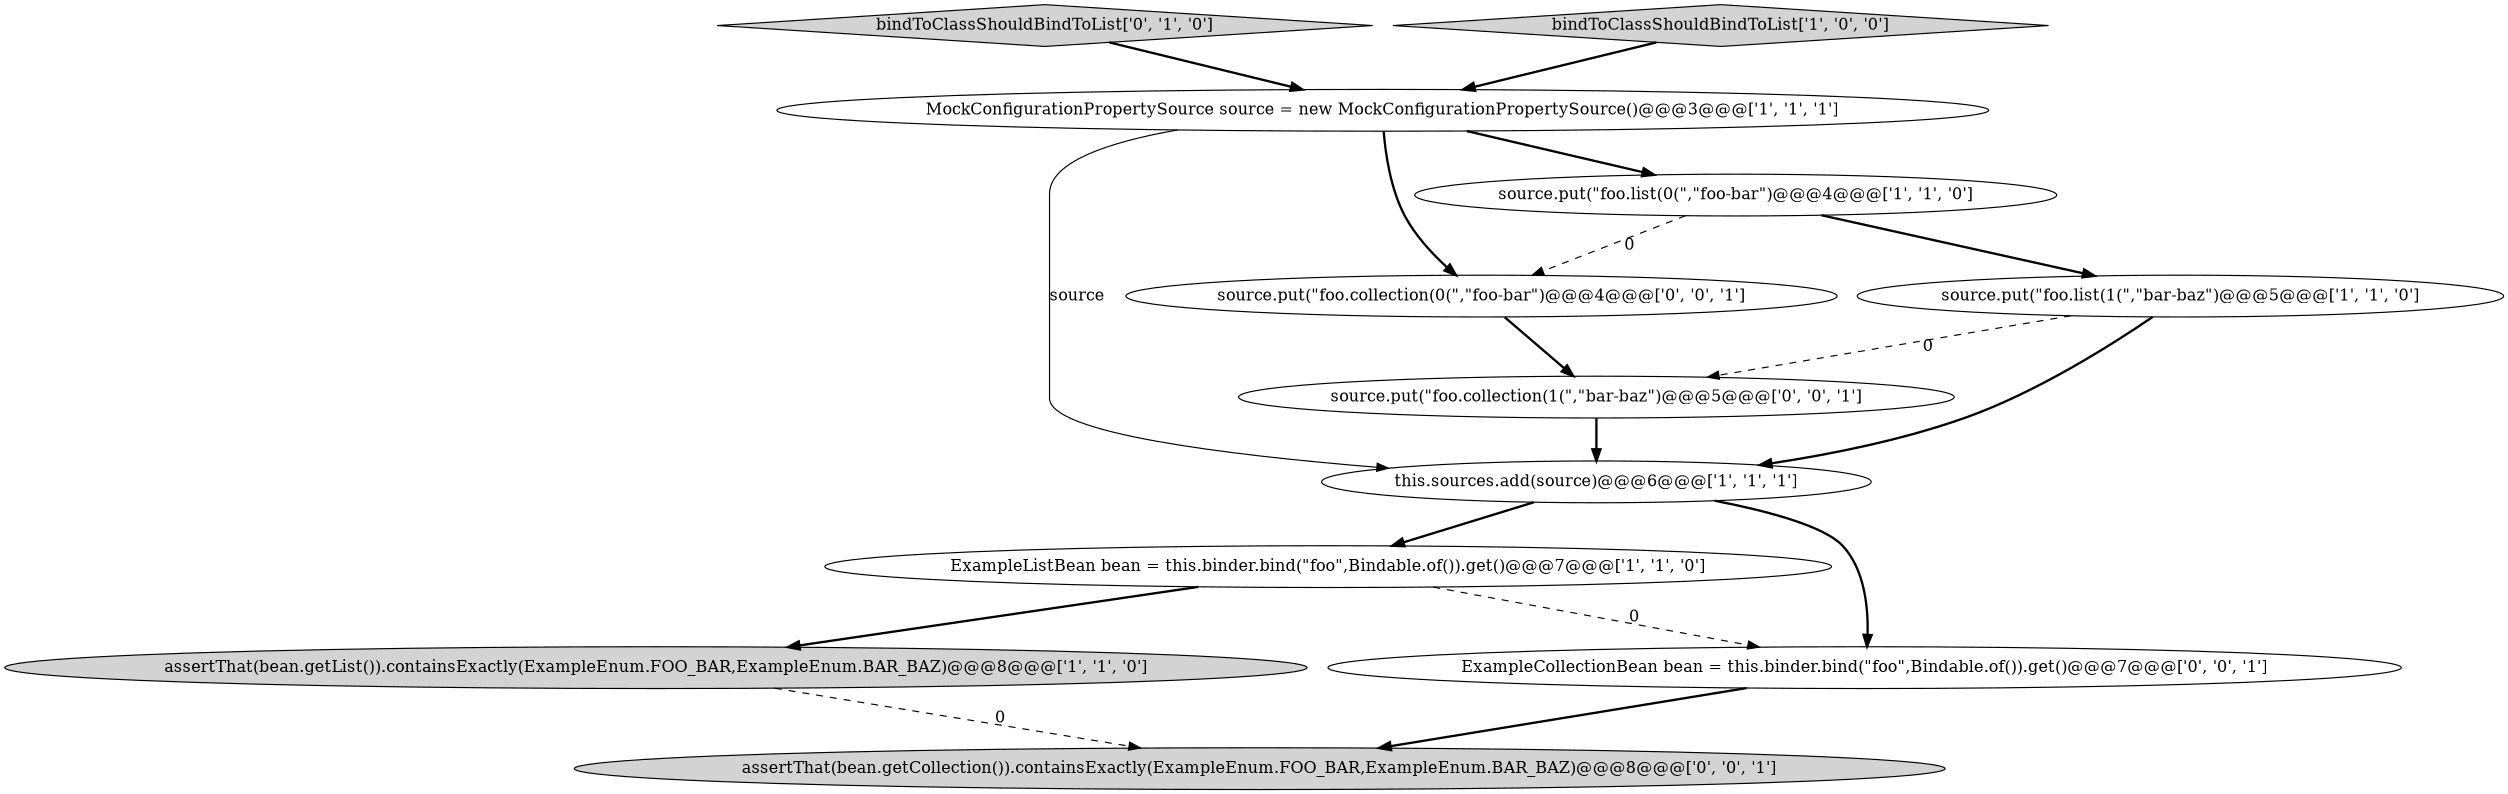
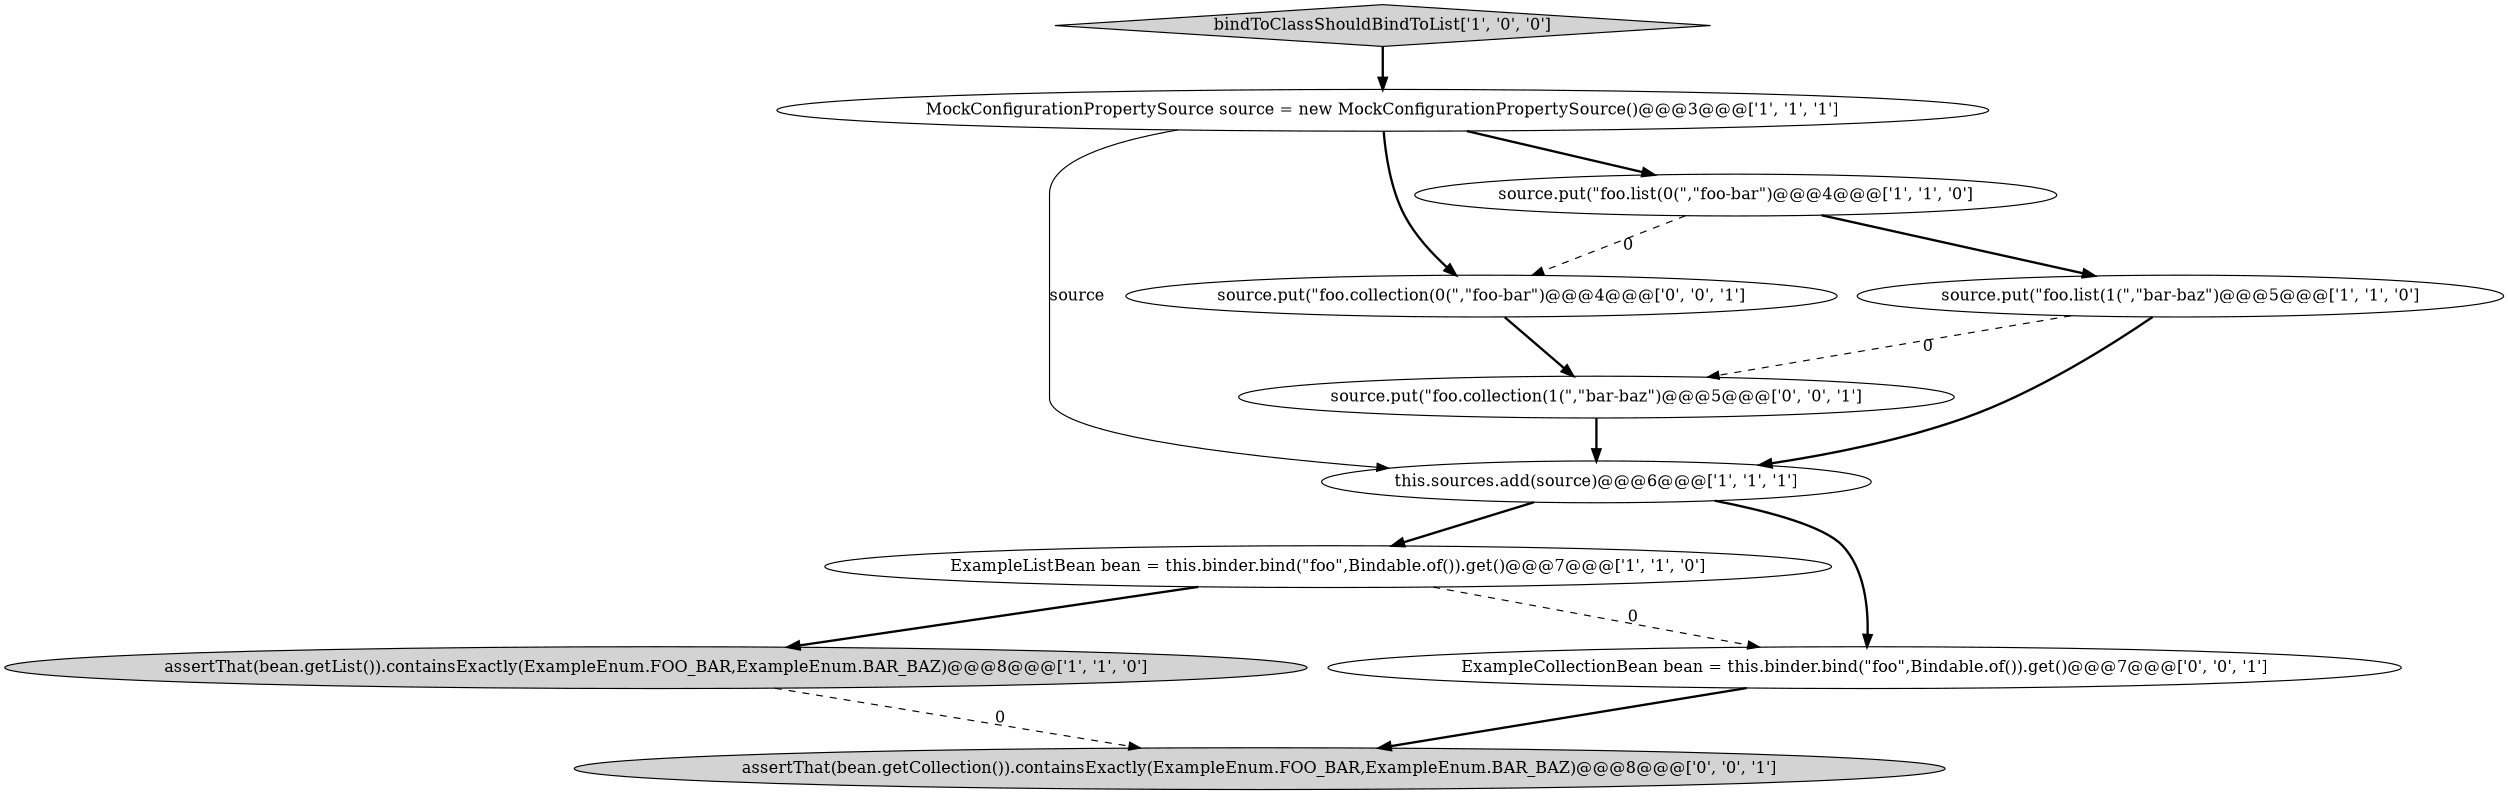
node "bindToClassShouldBindToList['0', '1', '0']": removed
